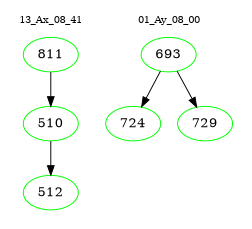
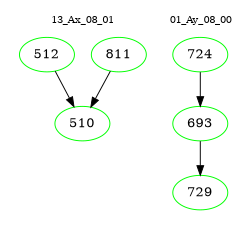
cluster "13_Ax_08_41": label "13_Ax_08_41" -> "13_Ax_08_01"
edge "693" -> "724": reversed
edge "510" -> "512": reversed
